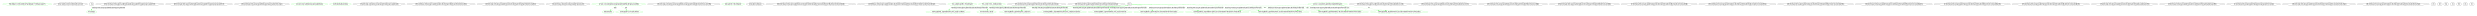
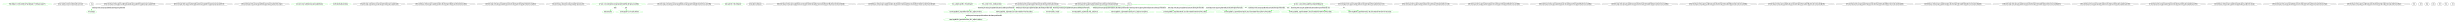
edge "d58" -> "Assert.Equal(this._expectedAuthors, this._subject.Authors)": now "Assert.Equal(this._expectedVersion, this._subject.Version)" -> "Assert.Equal(this._expectedAuthors, this._subject.Authors)"
